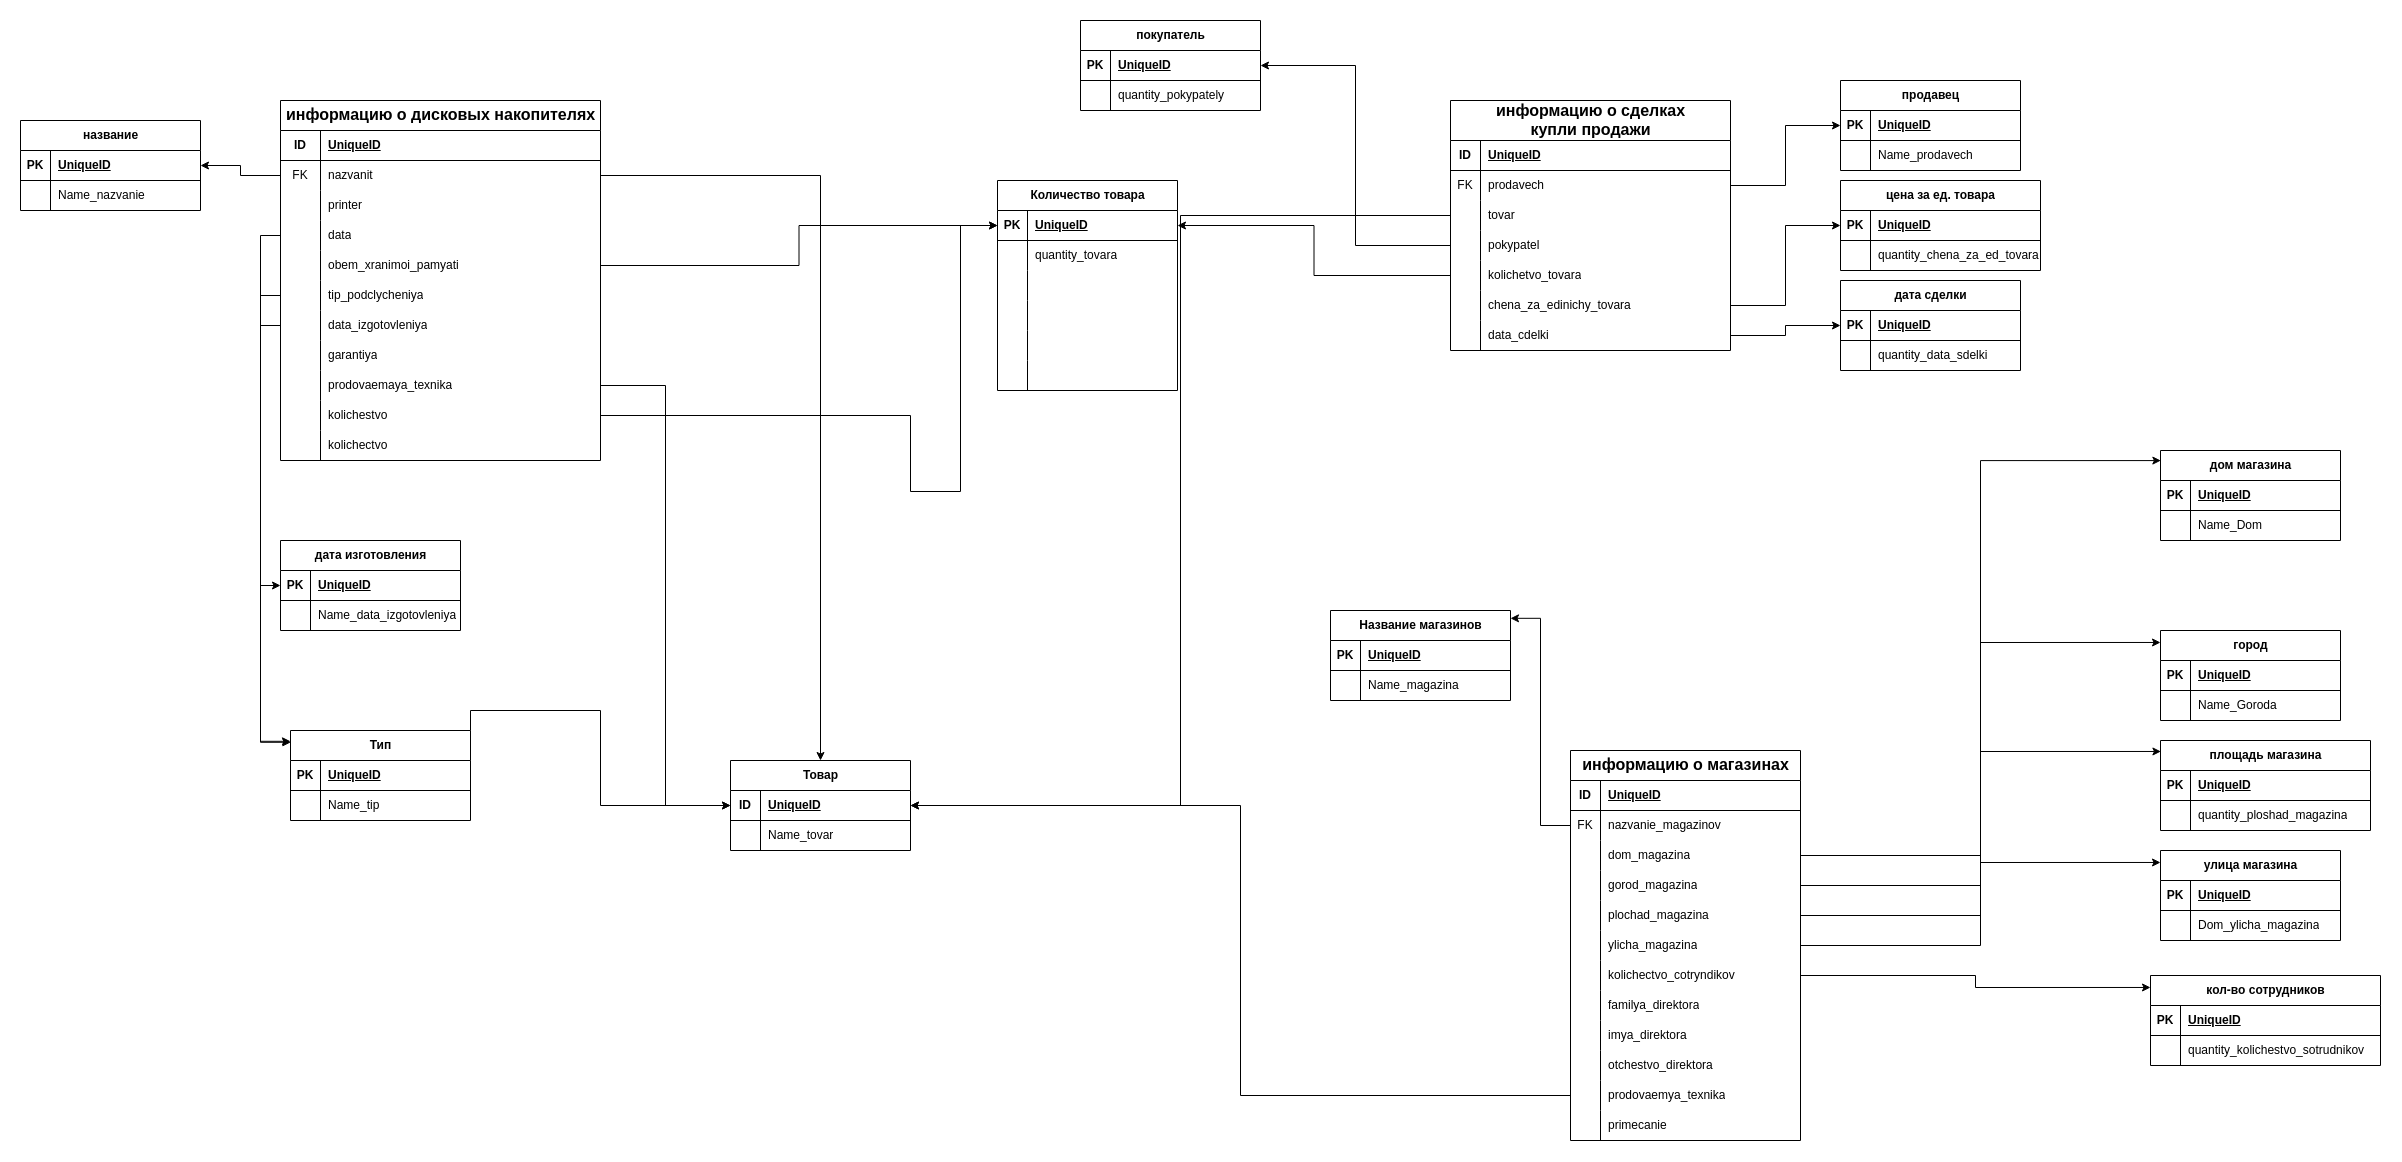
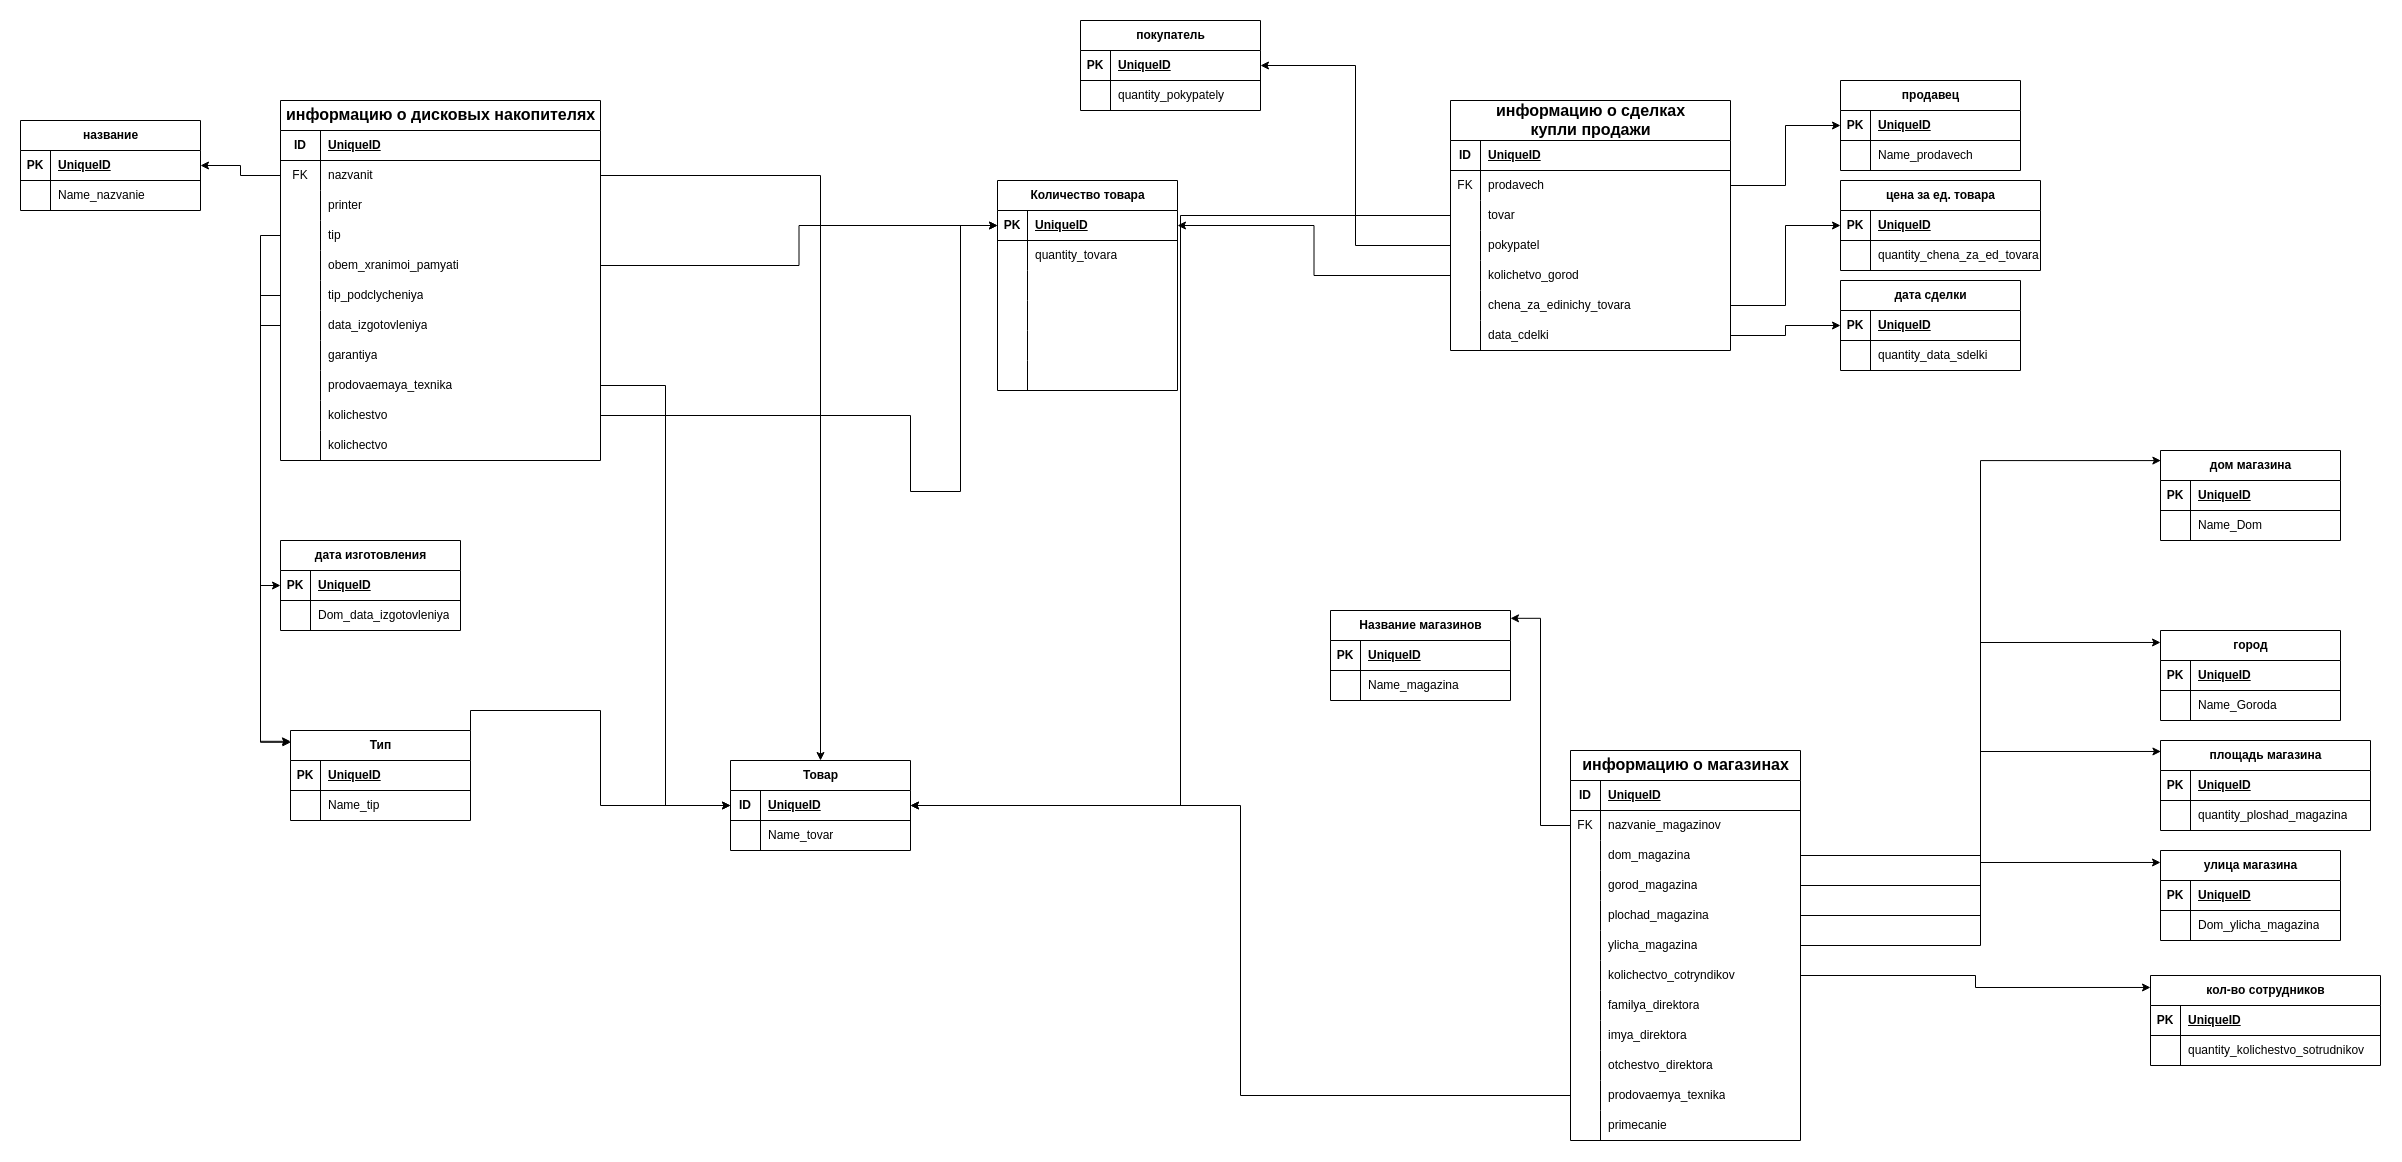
node "data": label "data" -> "tip"
node "kolichetvo_tovara": label "kolichetvo_tovara" -> "kolichetvo_gorod"
node "Name_data_izgotovleniya": label "Name_data_izgotovleniya" -> "Dom_data_izgotovleniya"
